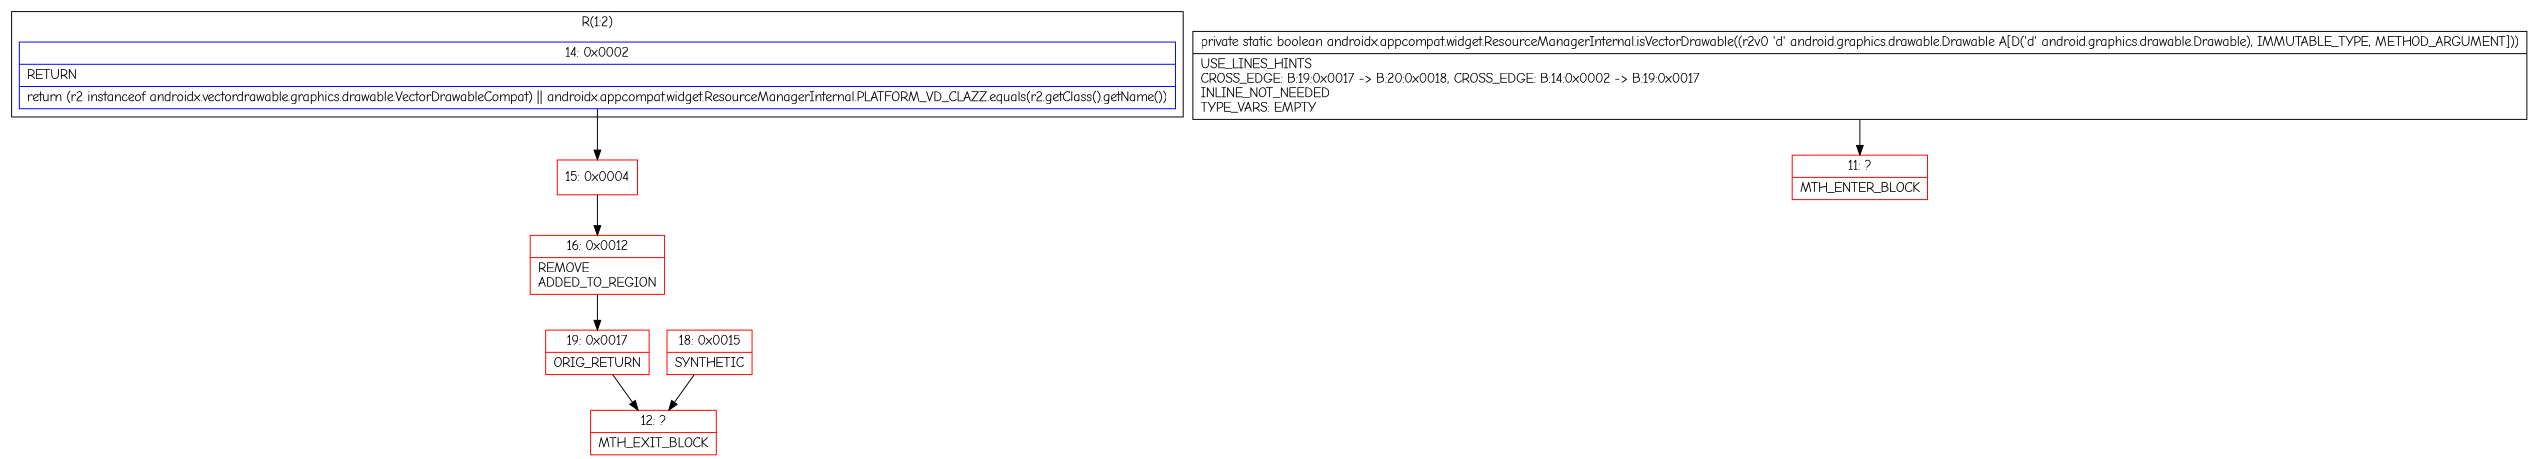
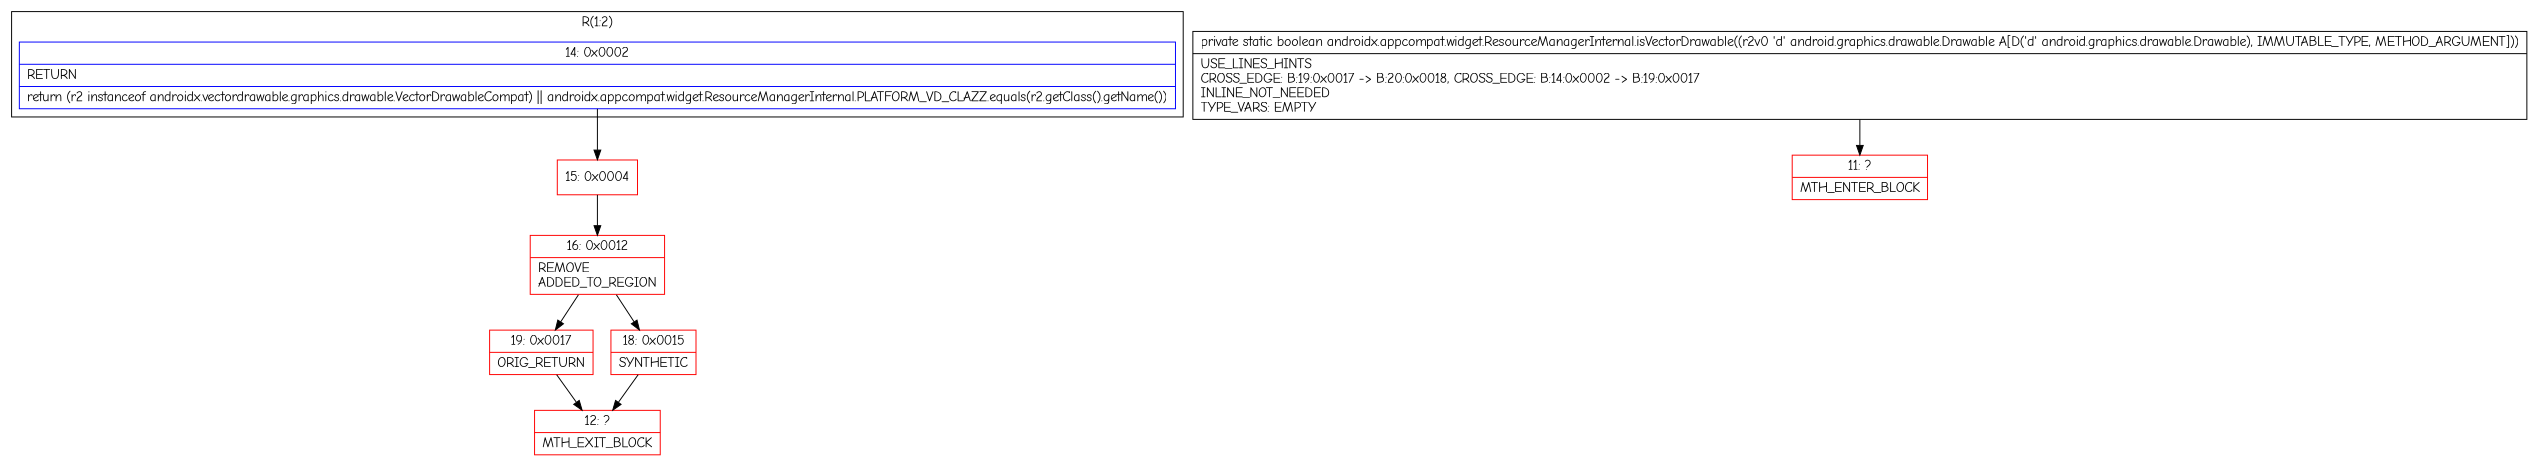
edge "16: 0x0012" -> "18: 0x0015": added
